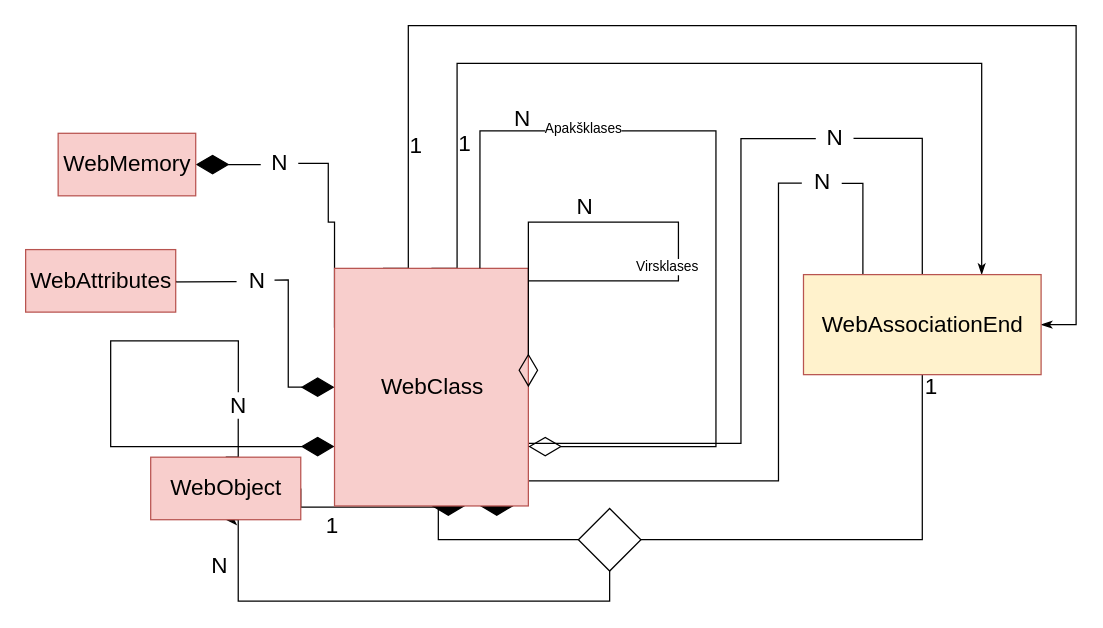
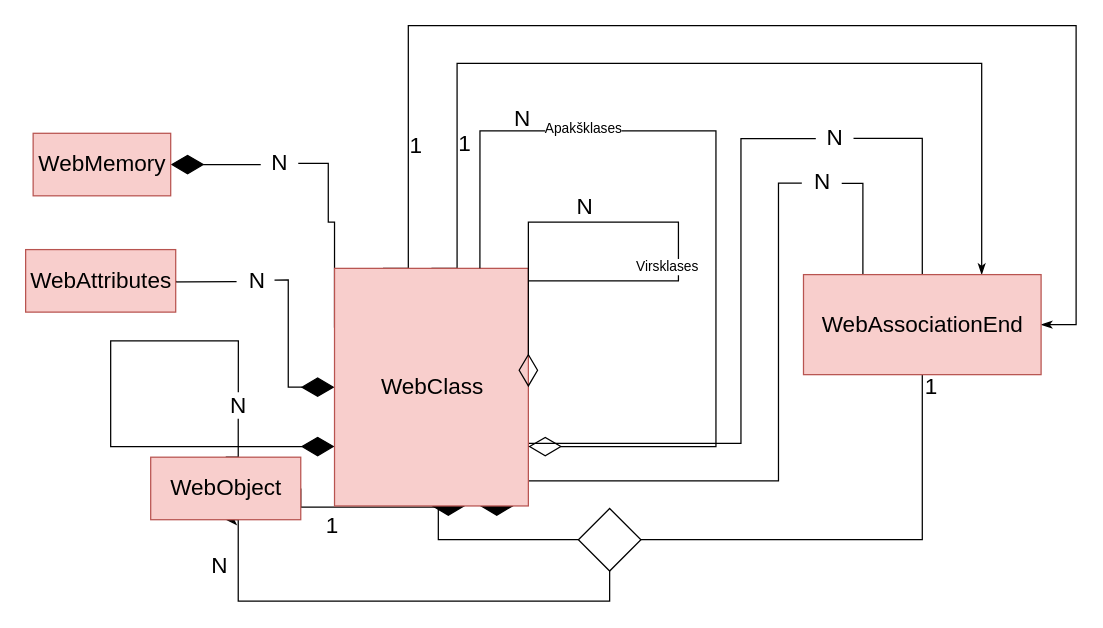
node "WebMemory": moved (127, 164) -> (102, 164)
node "WebAssociationEnd": fillcolor #fff2cc -> #f8cecc
